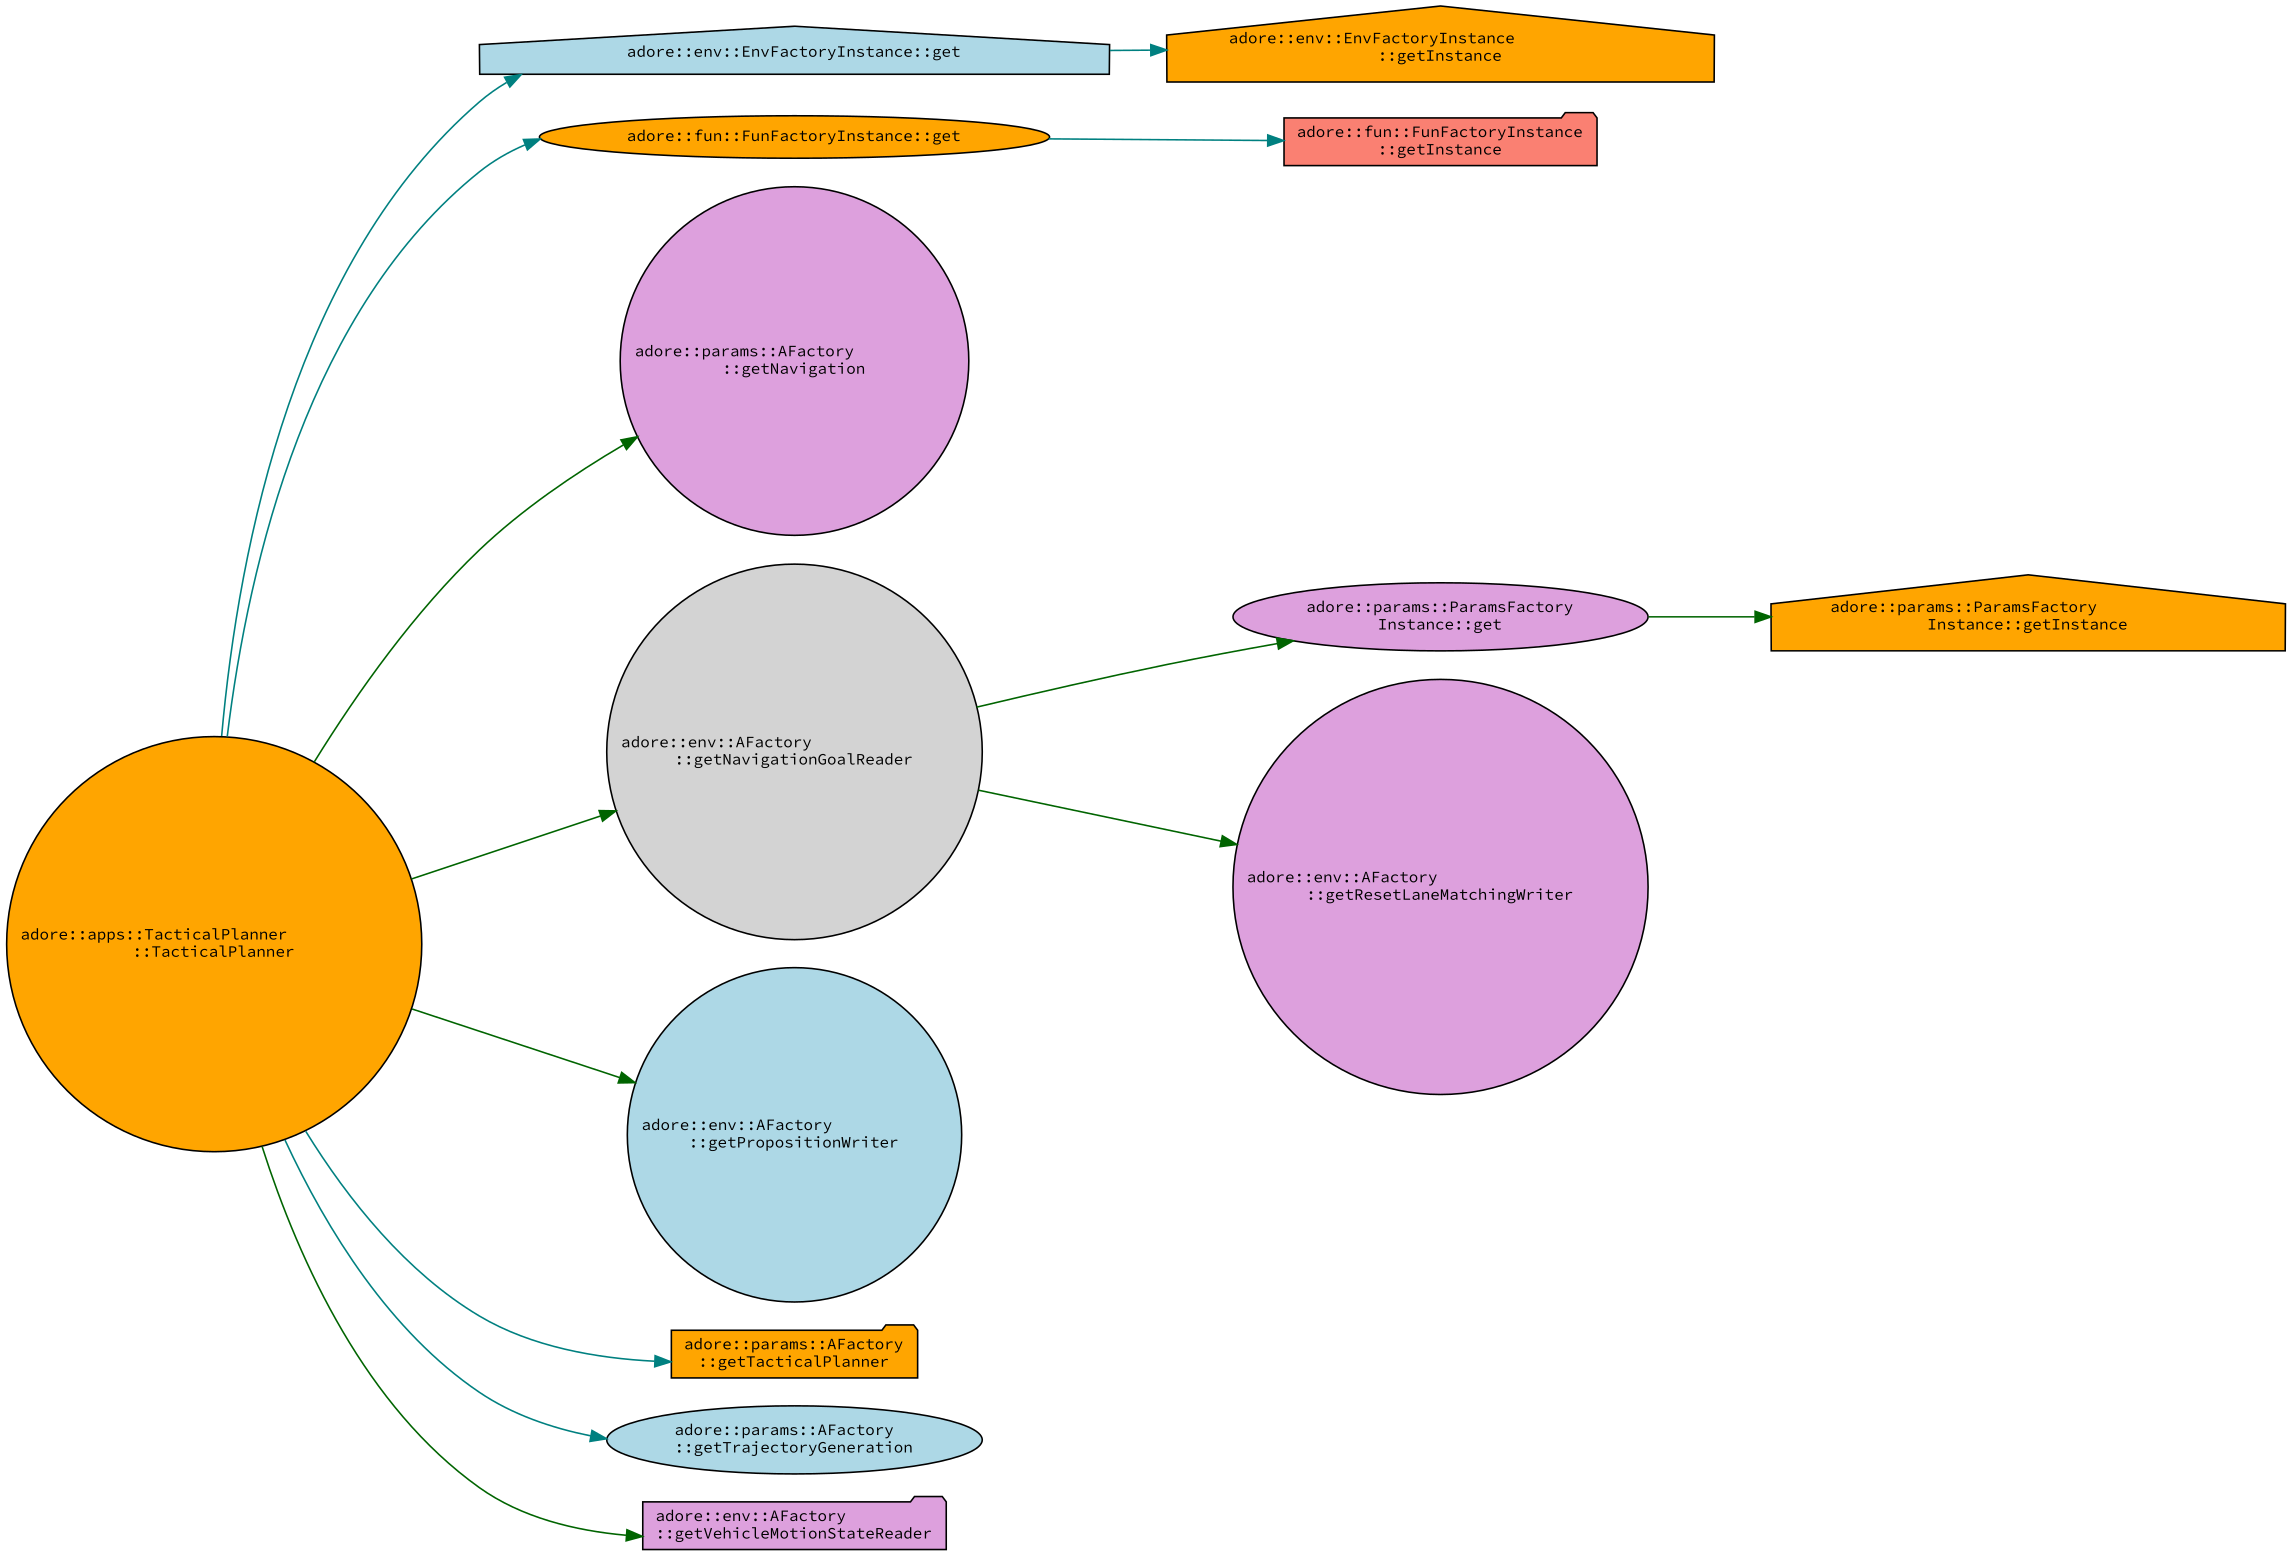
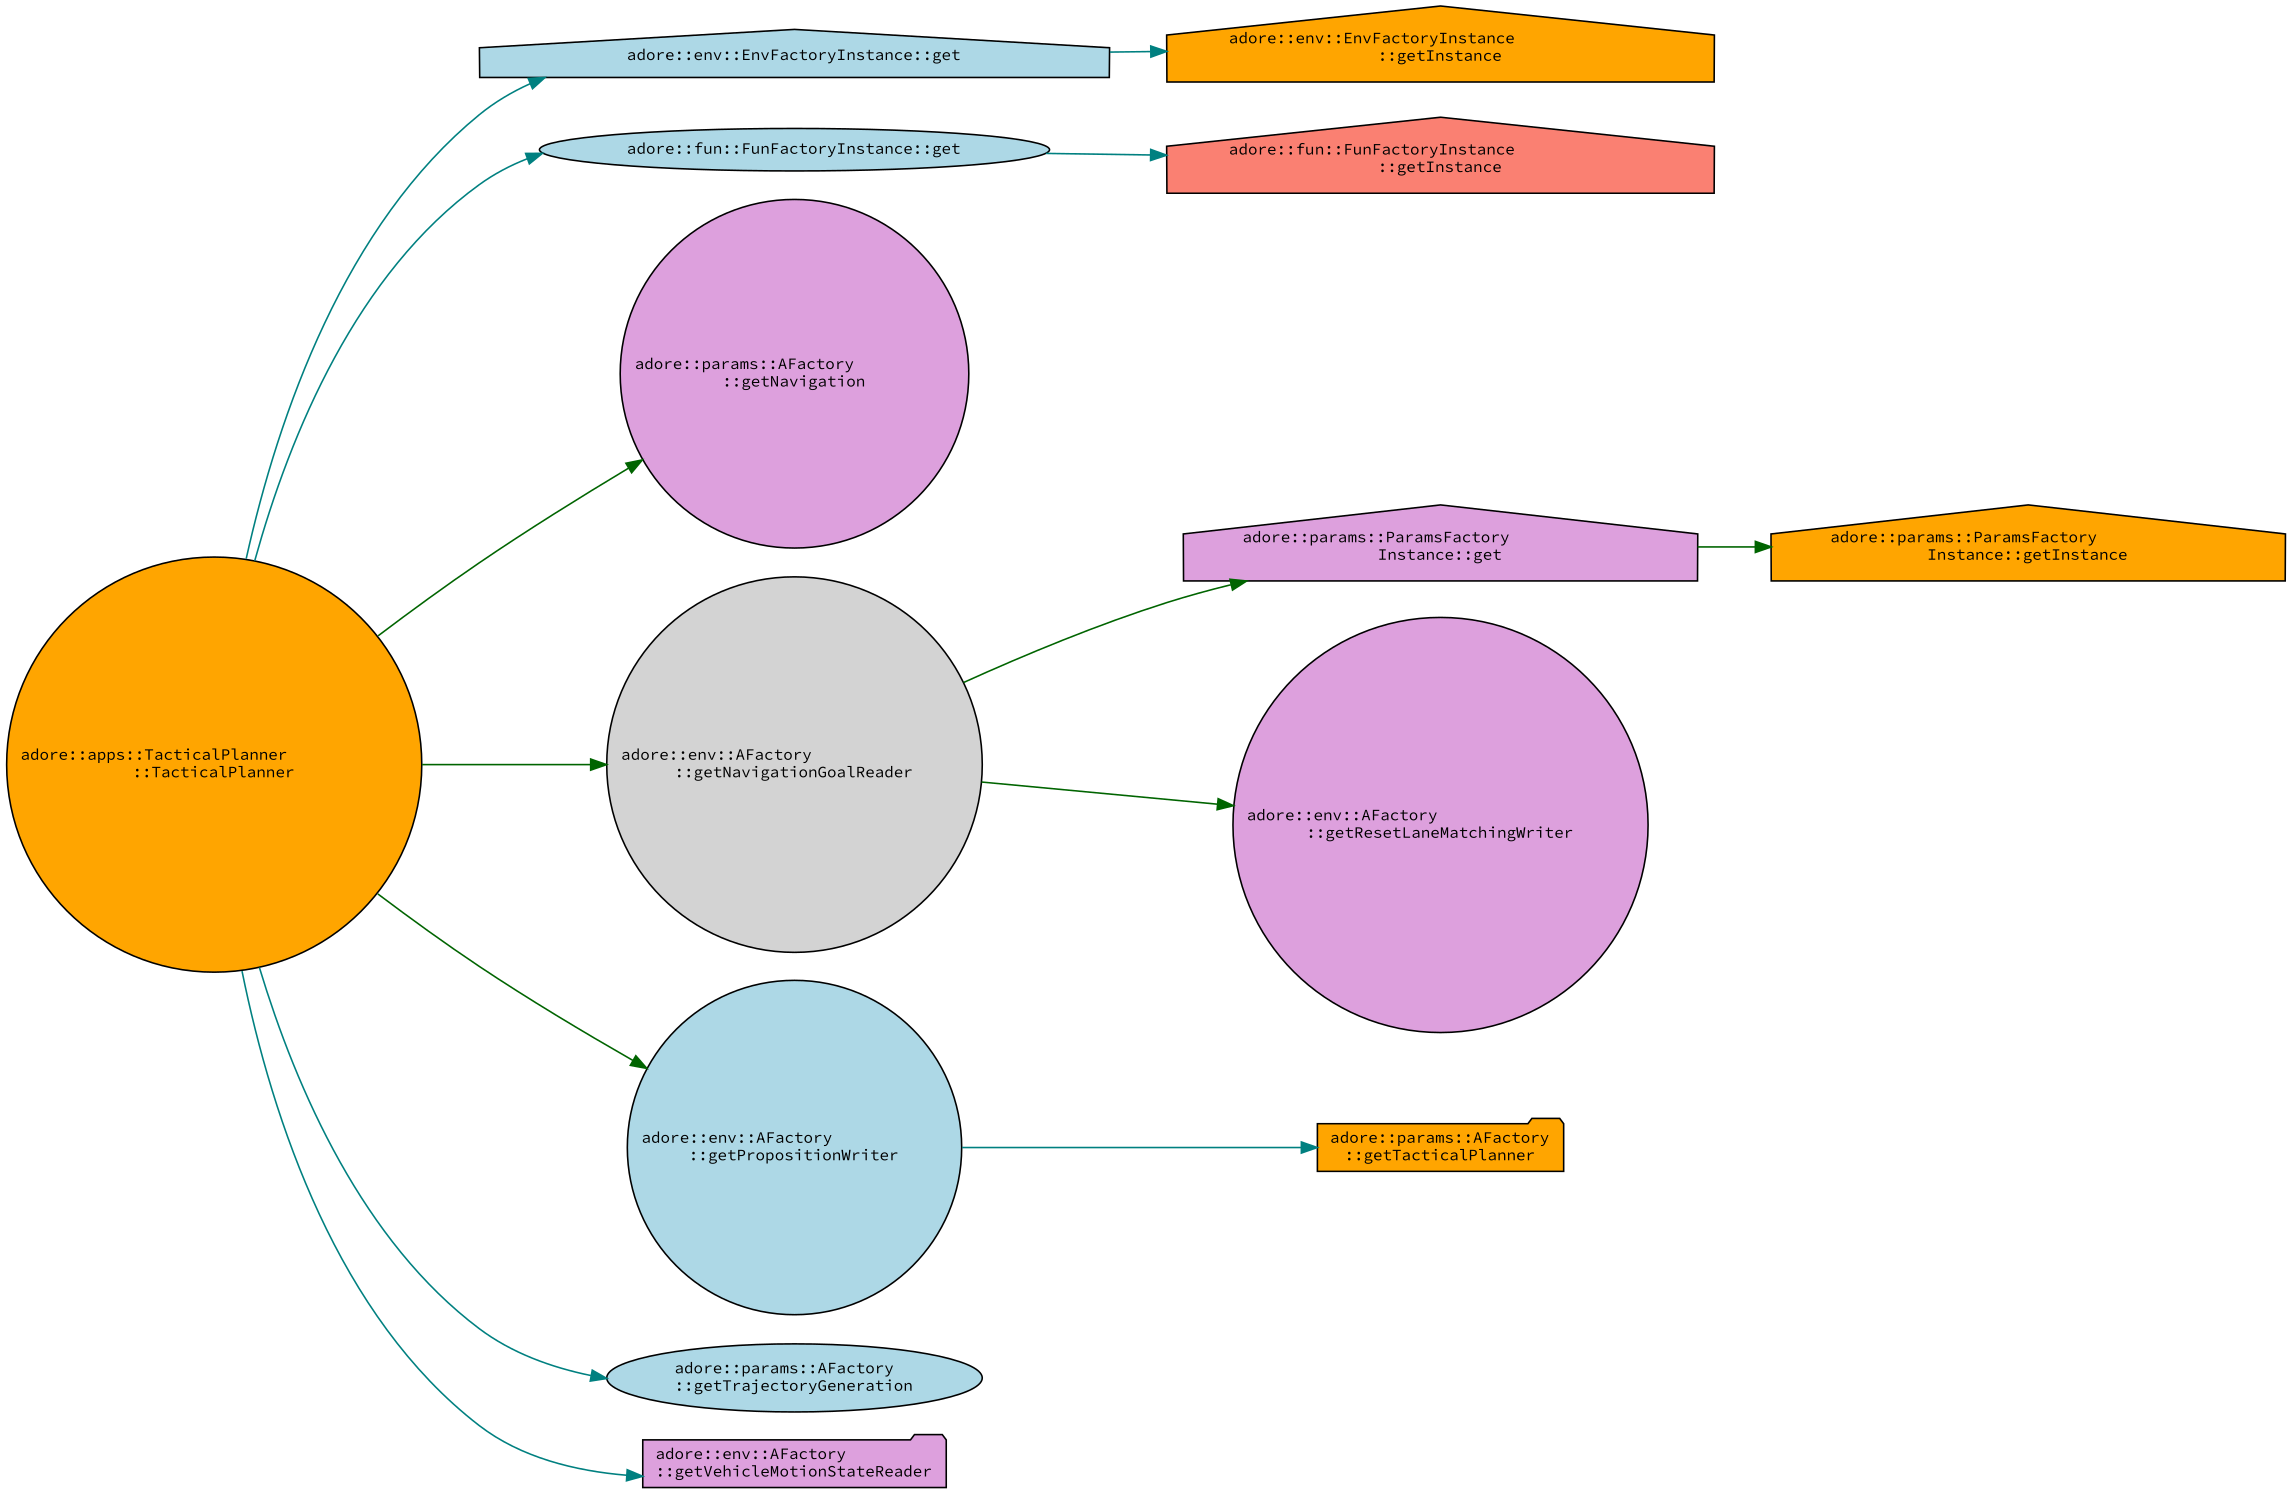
node "adore::fun::FunFactoryInstance::get": fillcolor orange -> lightblue
node "adore::fun::FunFactoryInstance ::getInstance": shape folder -> house
node "adore::params::ParamsFactory Instance::get": shape ellipse -> house
edge "adore::apps::TacticalPlanner ::TacticalPlanner" -> "adore::params::AFactory ::getTacticalPlanner": now "adore::env::AFactory ::getPropositionWriter" -> "adore::params::AFactory ::getTacticalPlanner"
edge "adore::apps::TacticalPlanner ::TacticalPlanner" -> "adore::env::AFactory ::getVehicleMotionStateReader": color darkgreen -> teal
